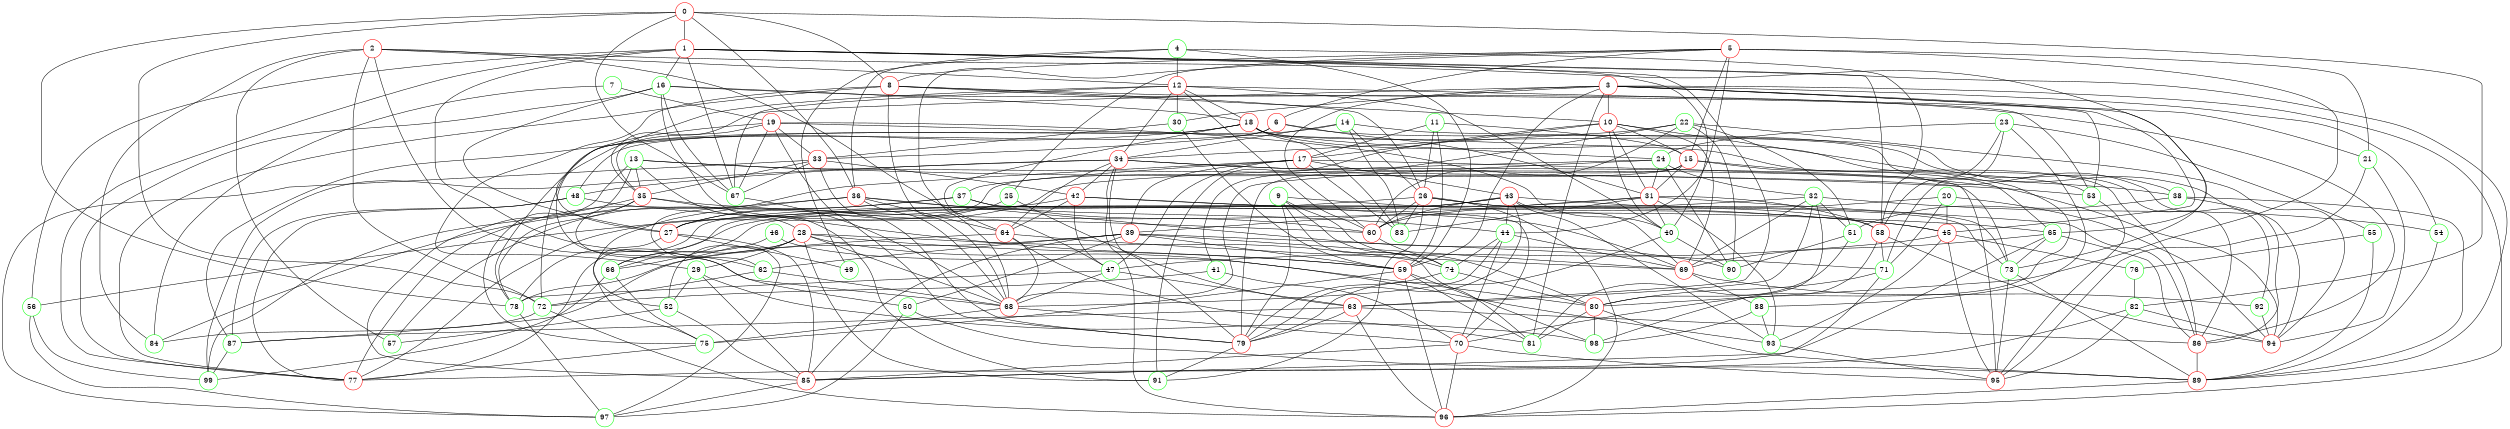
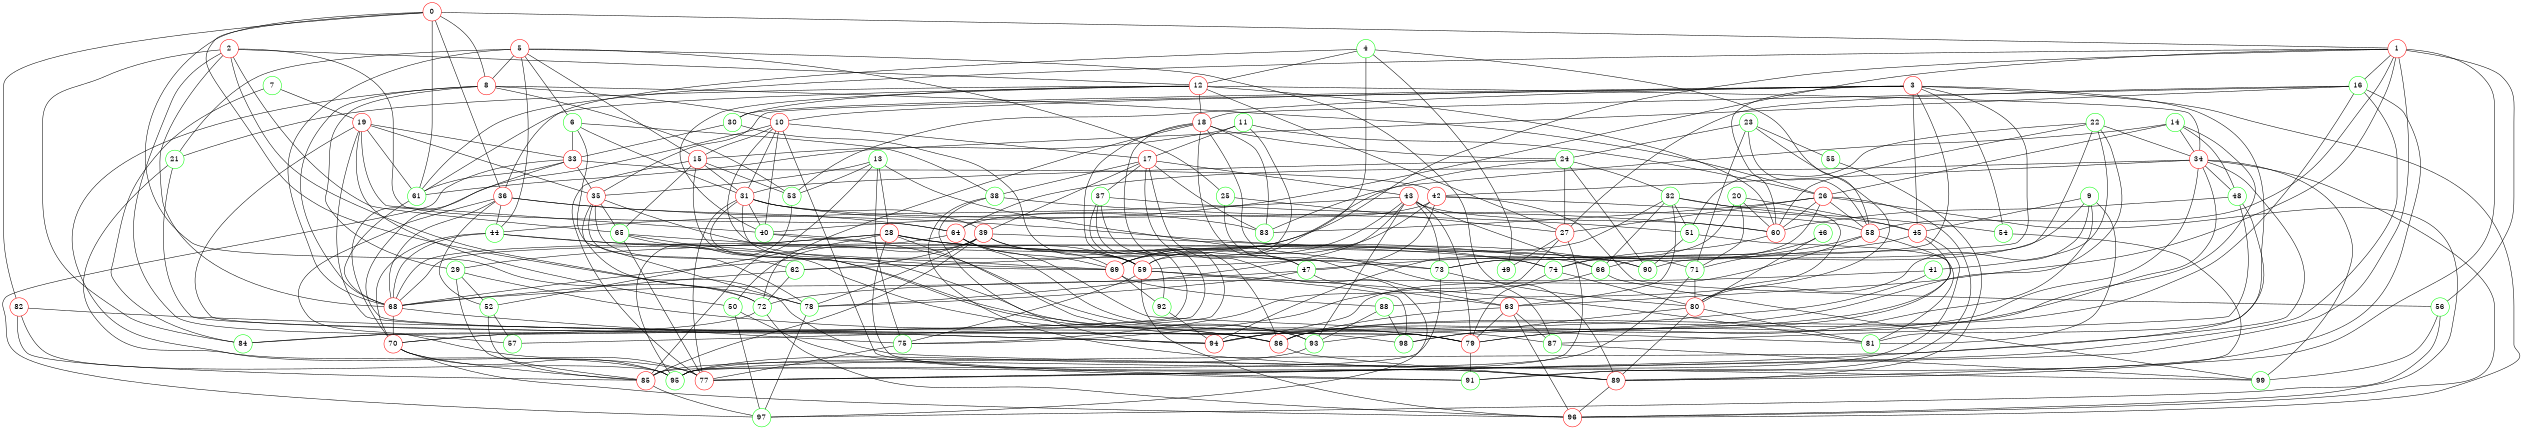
node "6": color red -> green
node "67": label "67" -> "61"
node "76": removed
node "82": color green -> red
node "95": color red -> green
